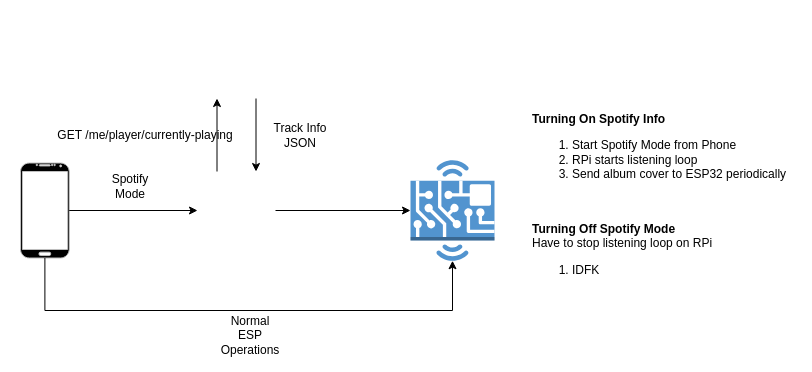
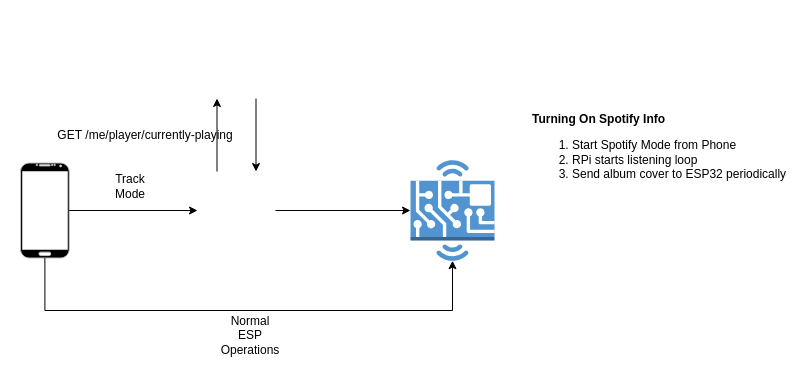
node "Track Info JSON": removed
node "Spotify Mode": label "Spotify Mode" -> "Track Mode"
node "Turning Off Spotify Mode Have to stop listening loop on RPi IDFK": removed
